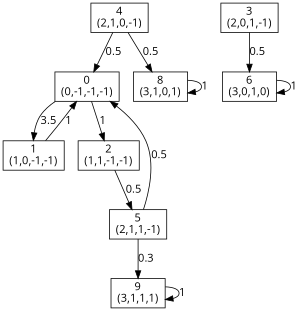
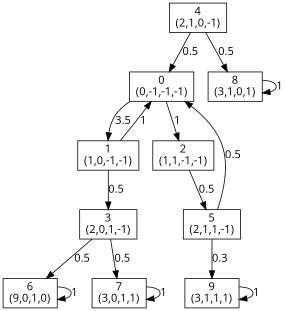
node "6 (3,0,1,0)": label "6 (3,0,1,0)" -> "6 (9,0,1,0)"
edge "1 (1,0,-1,-1)" -> "3 (2,0,1,-1)": added, label "0.5"
node "7 (3,0,1,1)": added
